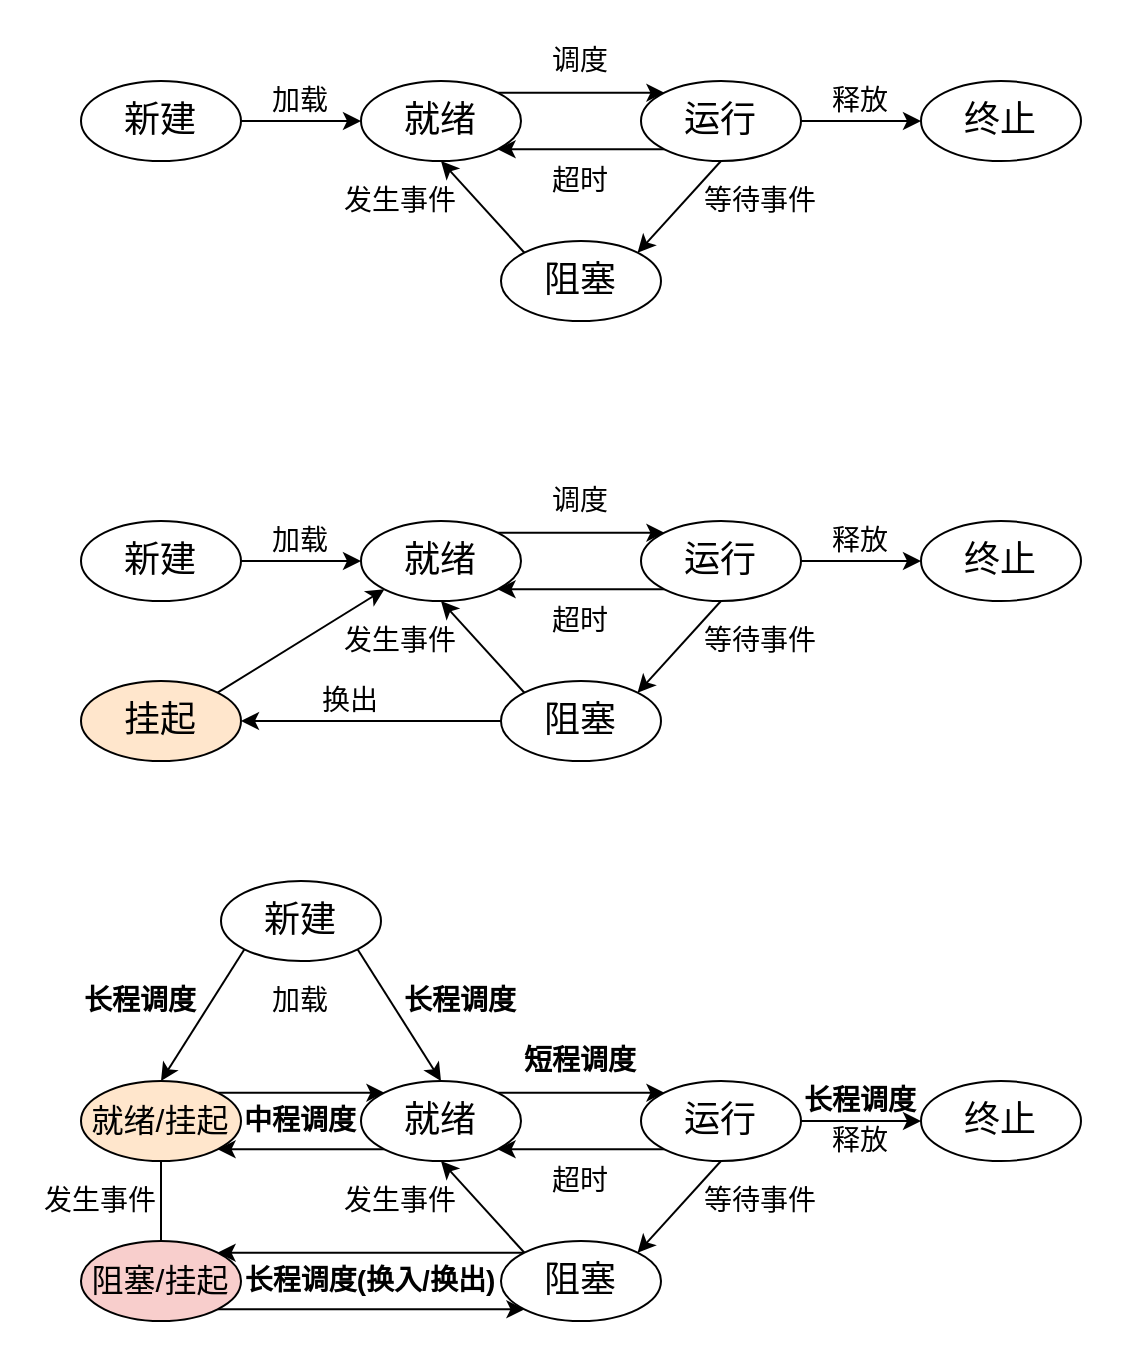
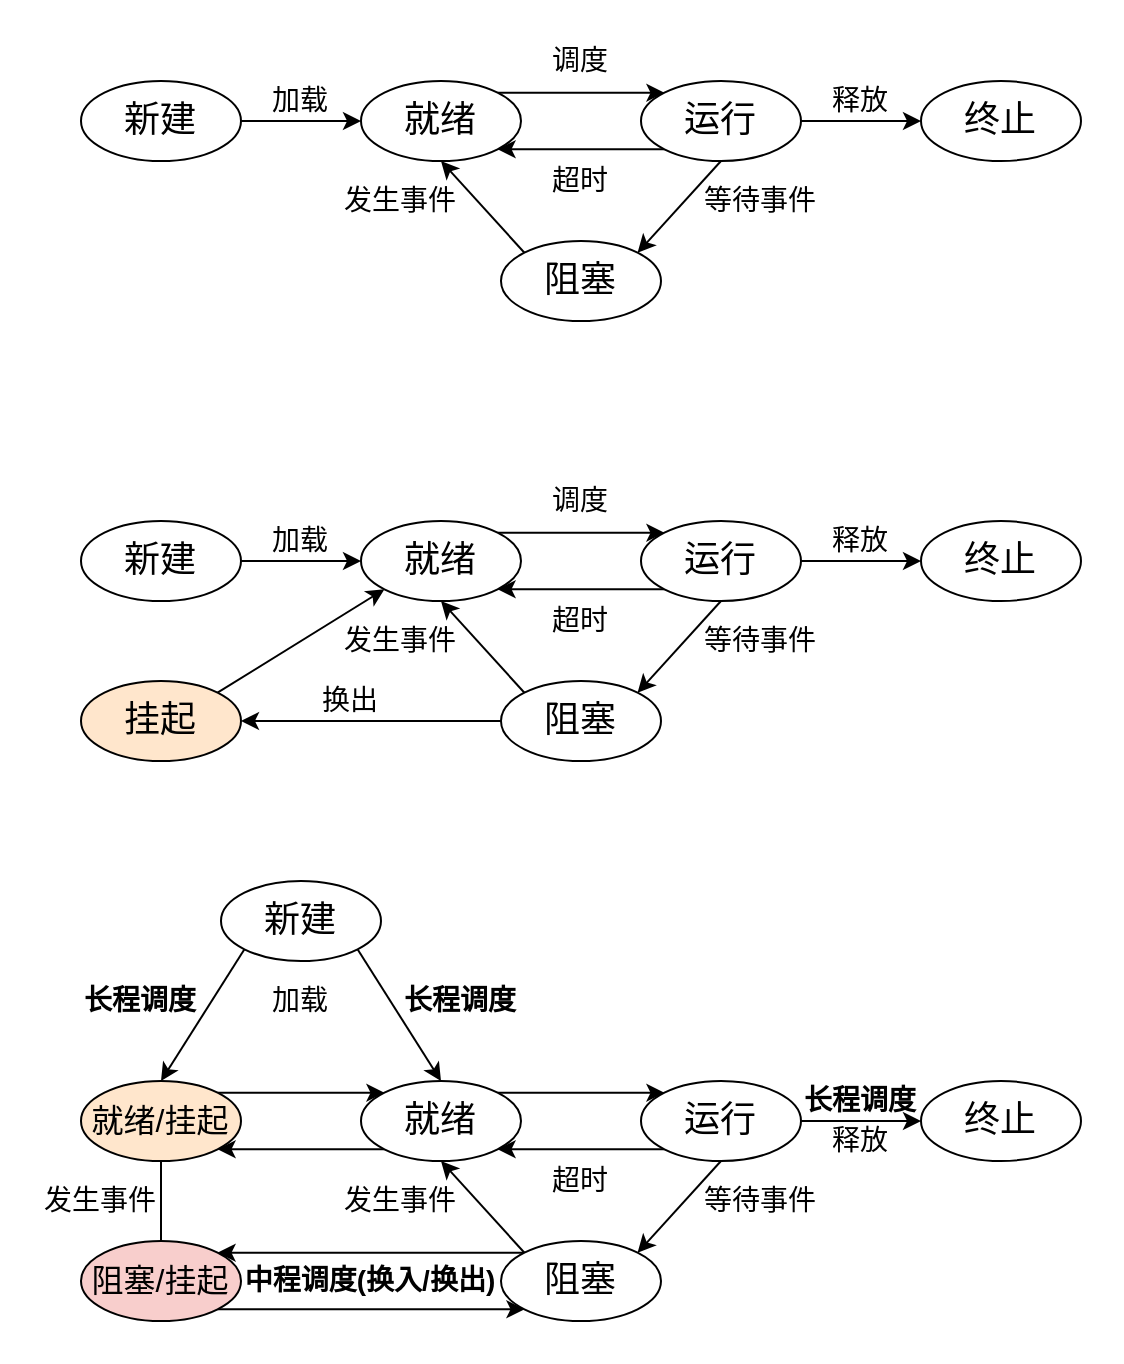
node "短程调度": removed
node "中程调度": removed
node "长程调度(换入/换出)": label "长程调度(换入/换出)" -> "中程调度(换入/换出)"
